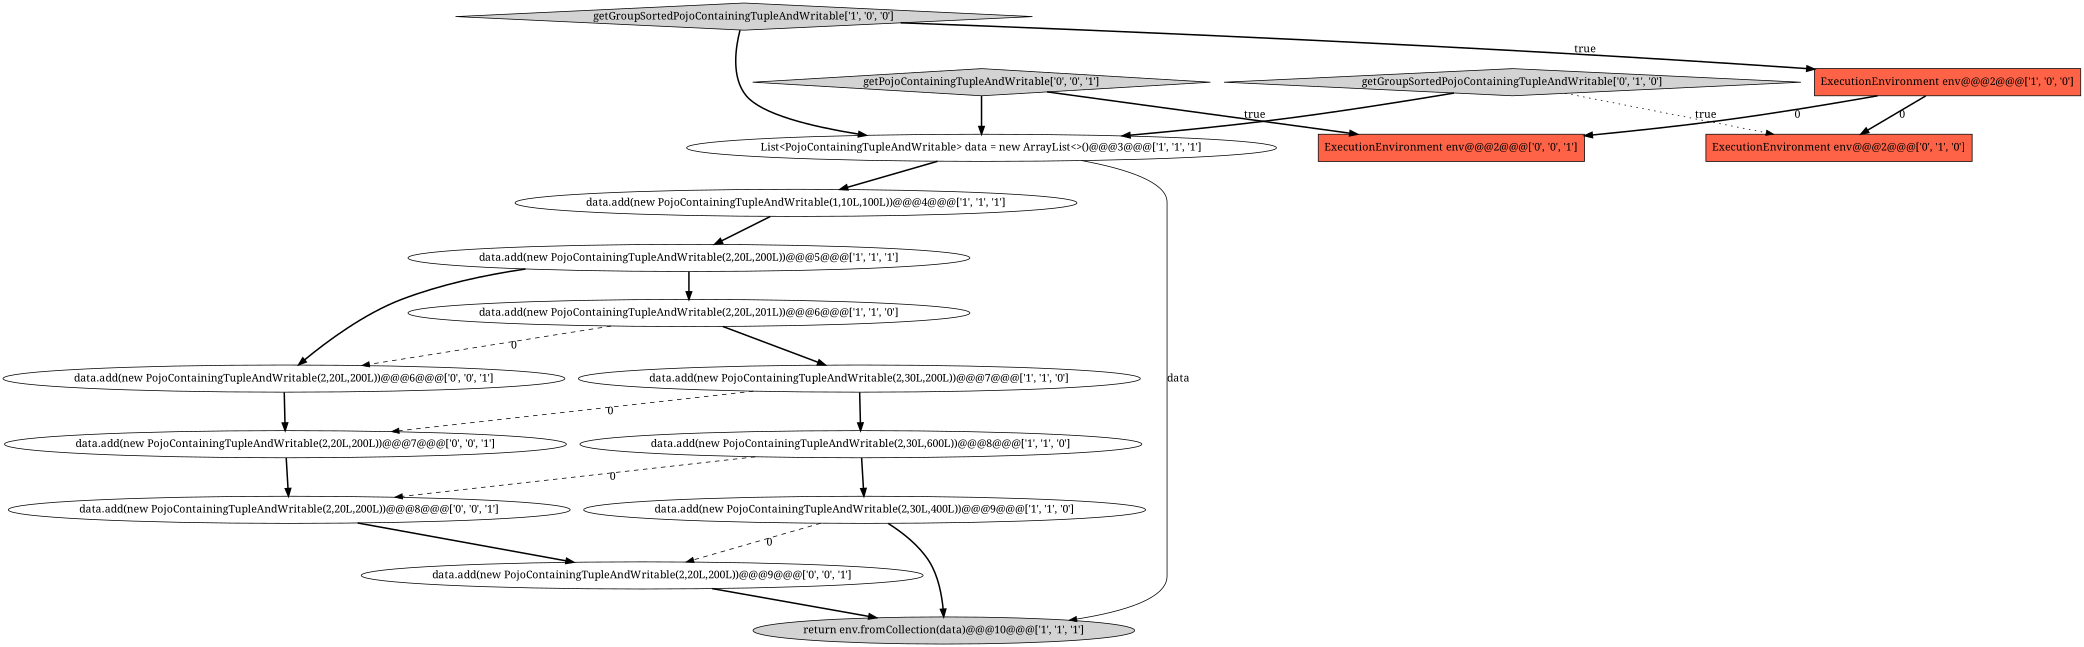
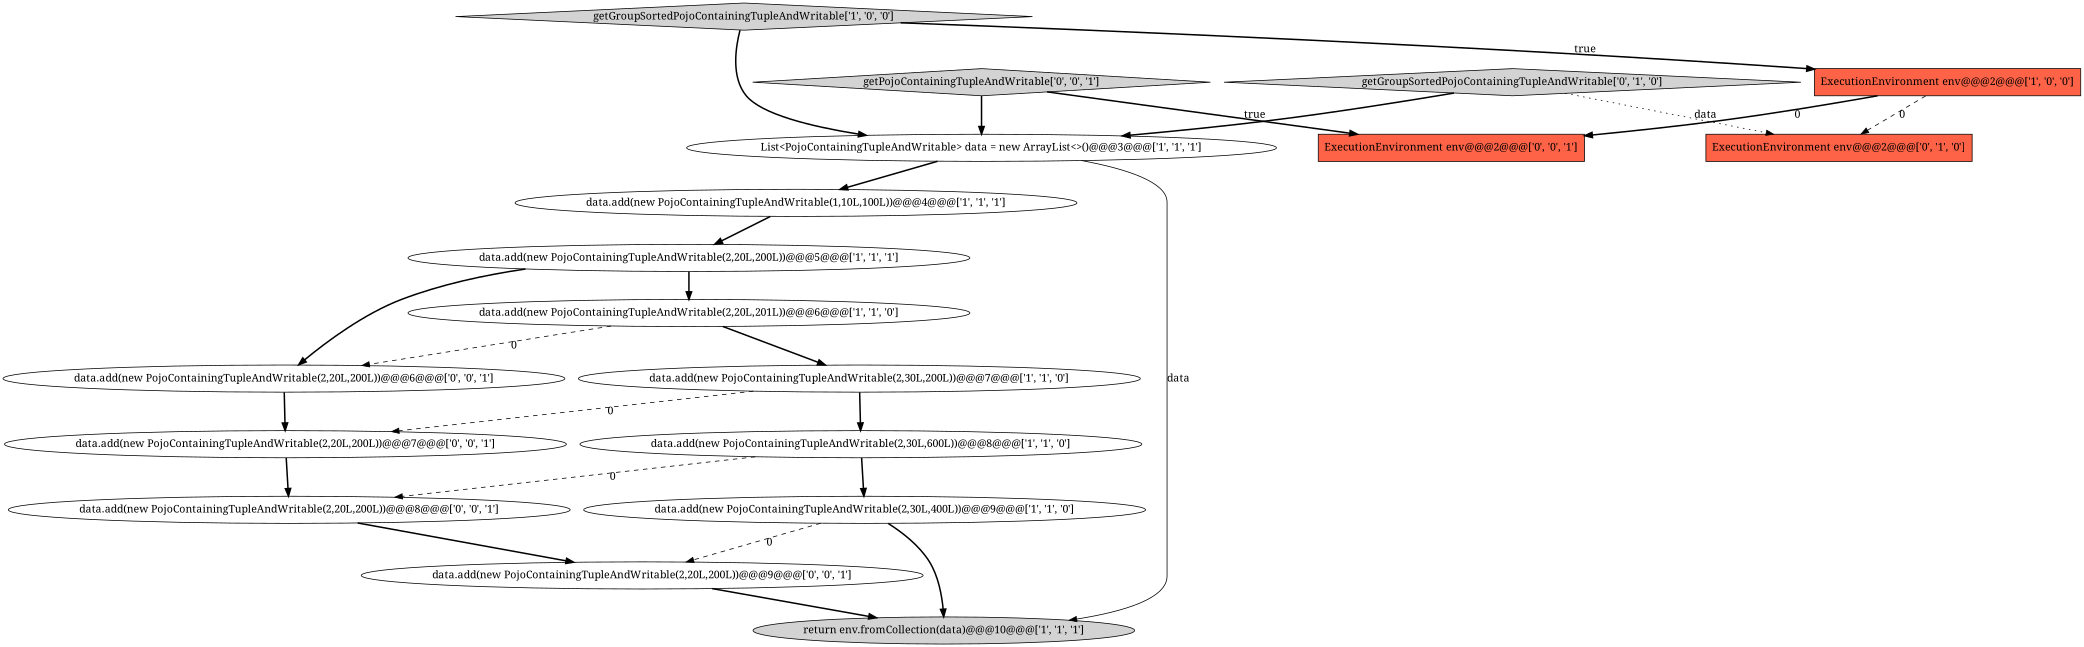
edge "ExecutionEnvironment env@@@2@@@['1', '0', '0']" -> "ExecutionEnvironment env@@@2@@@['0', '1', '0']": style bold -> dashed
edge "getGroupSortedPojoContainingTupleAndWritable['0', '1', '0']" -> "ExecutionEnvironment env@@@2@@@['0', '1', '0']": label "true" -> "data"
